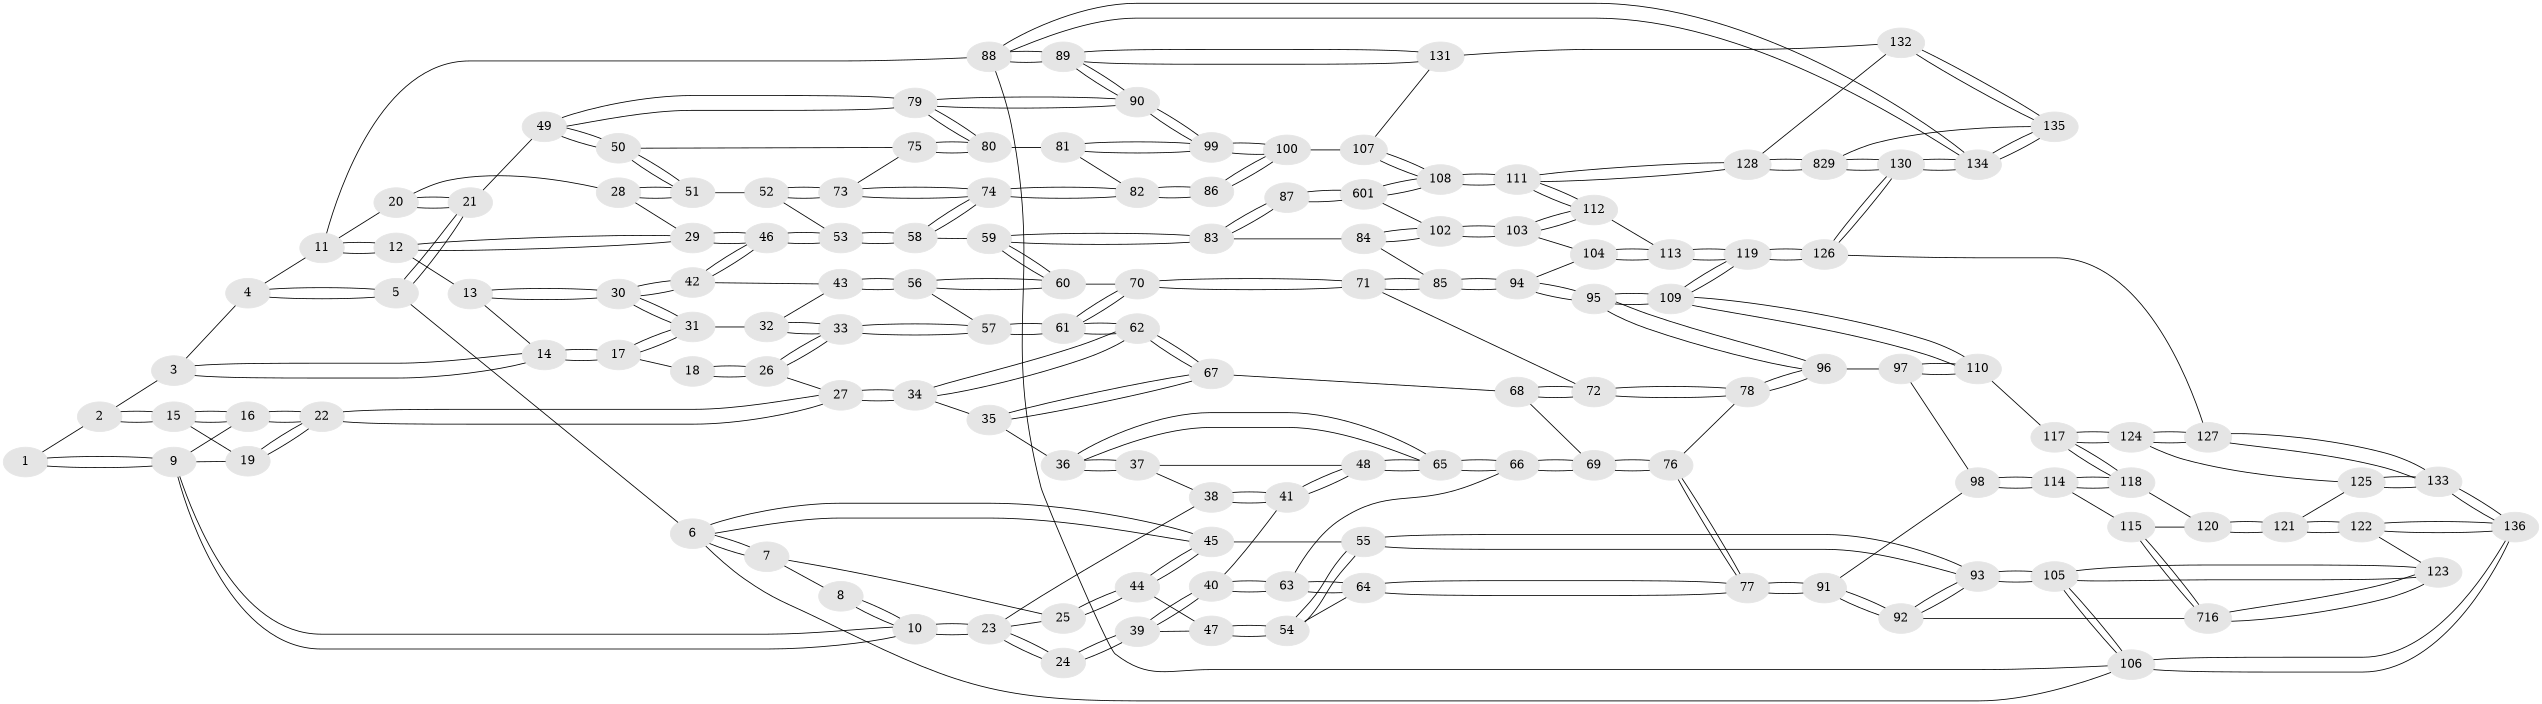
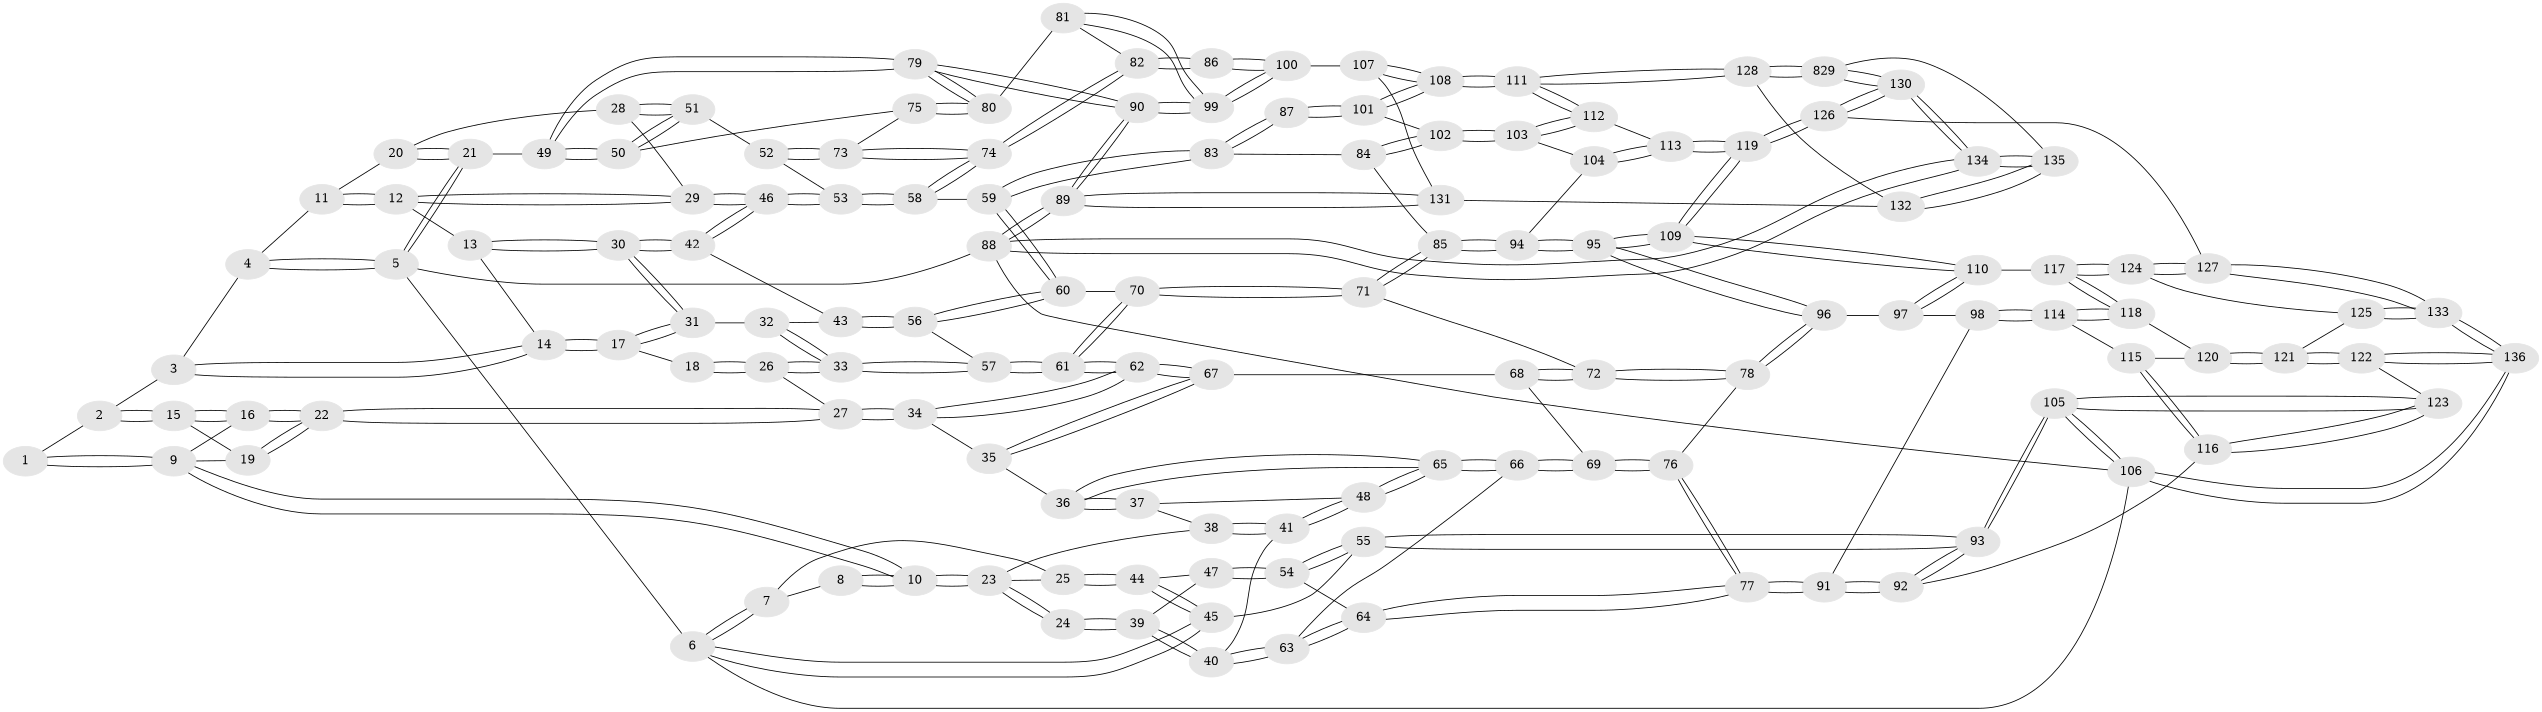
edge "88" -- "11": now "88" -- "5"
node "601": label "601" -> "101"
node "716": label "716" -> "116"
